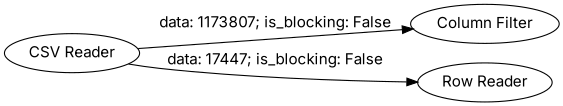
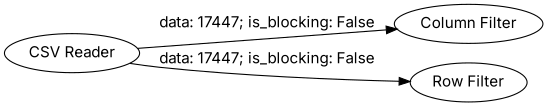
edge "CSV Reader" -> "Column Filter": label "data: 1173807; is_blocking: False" -> "data: 17447; is_blocking: False"
node "Row Reader": label "Row Reader" -> "Row Filter"
